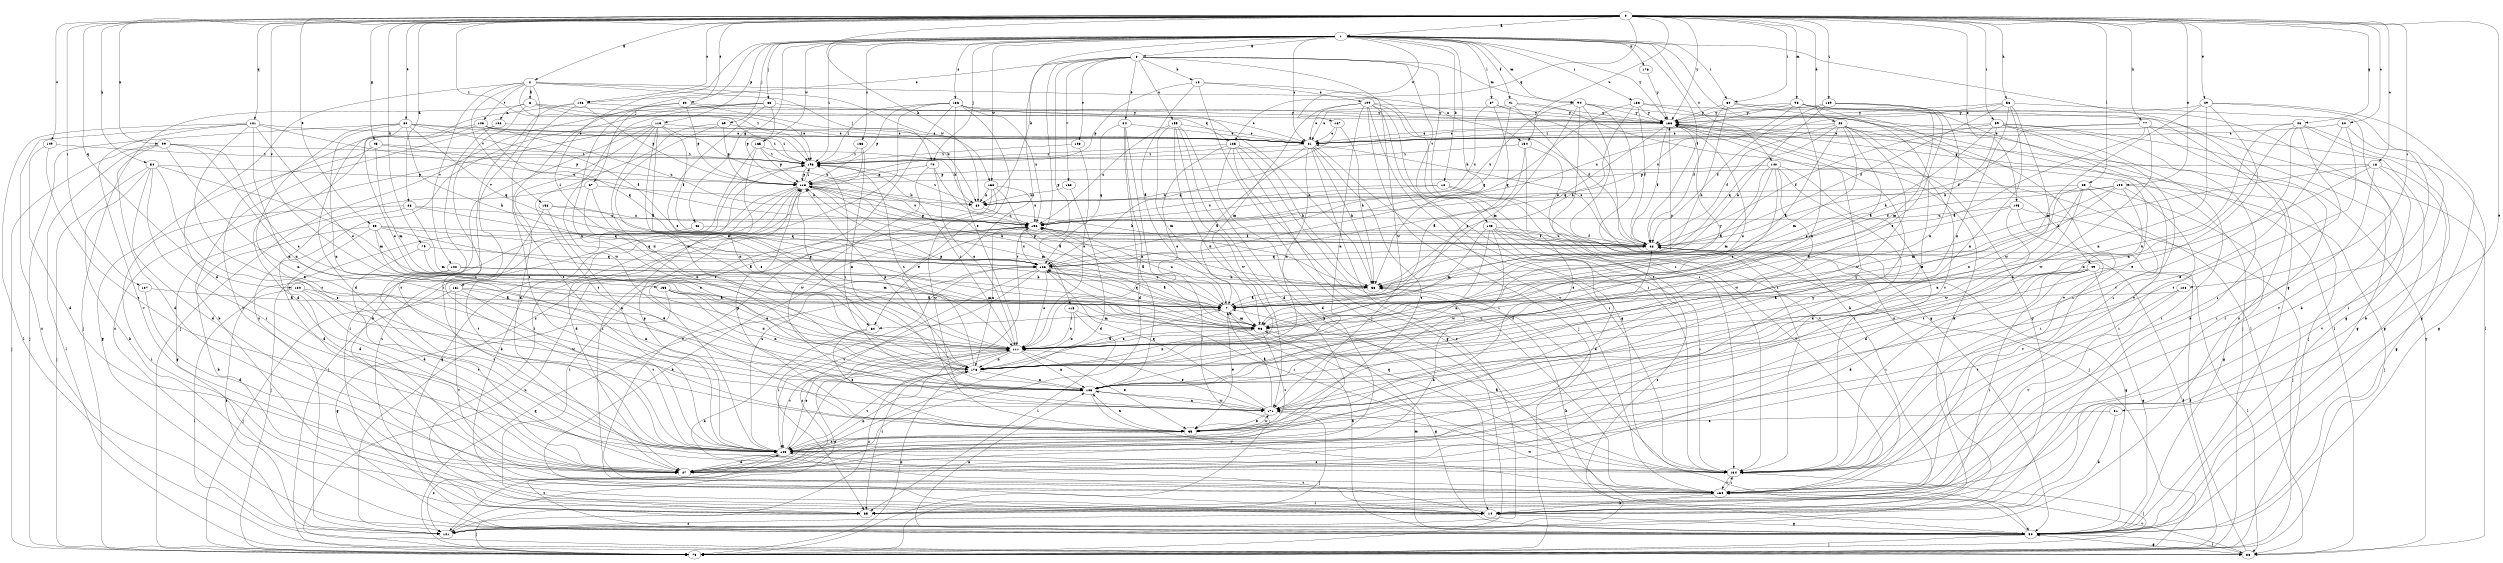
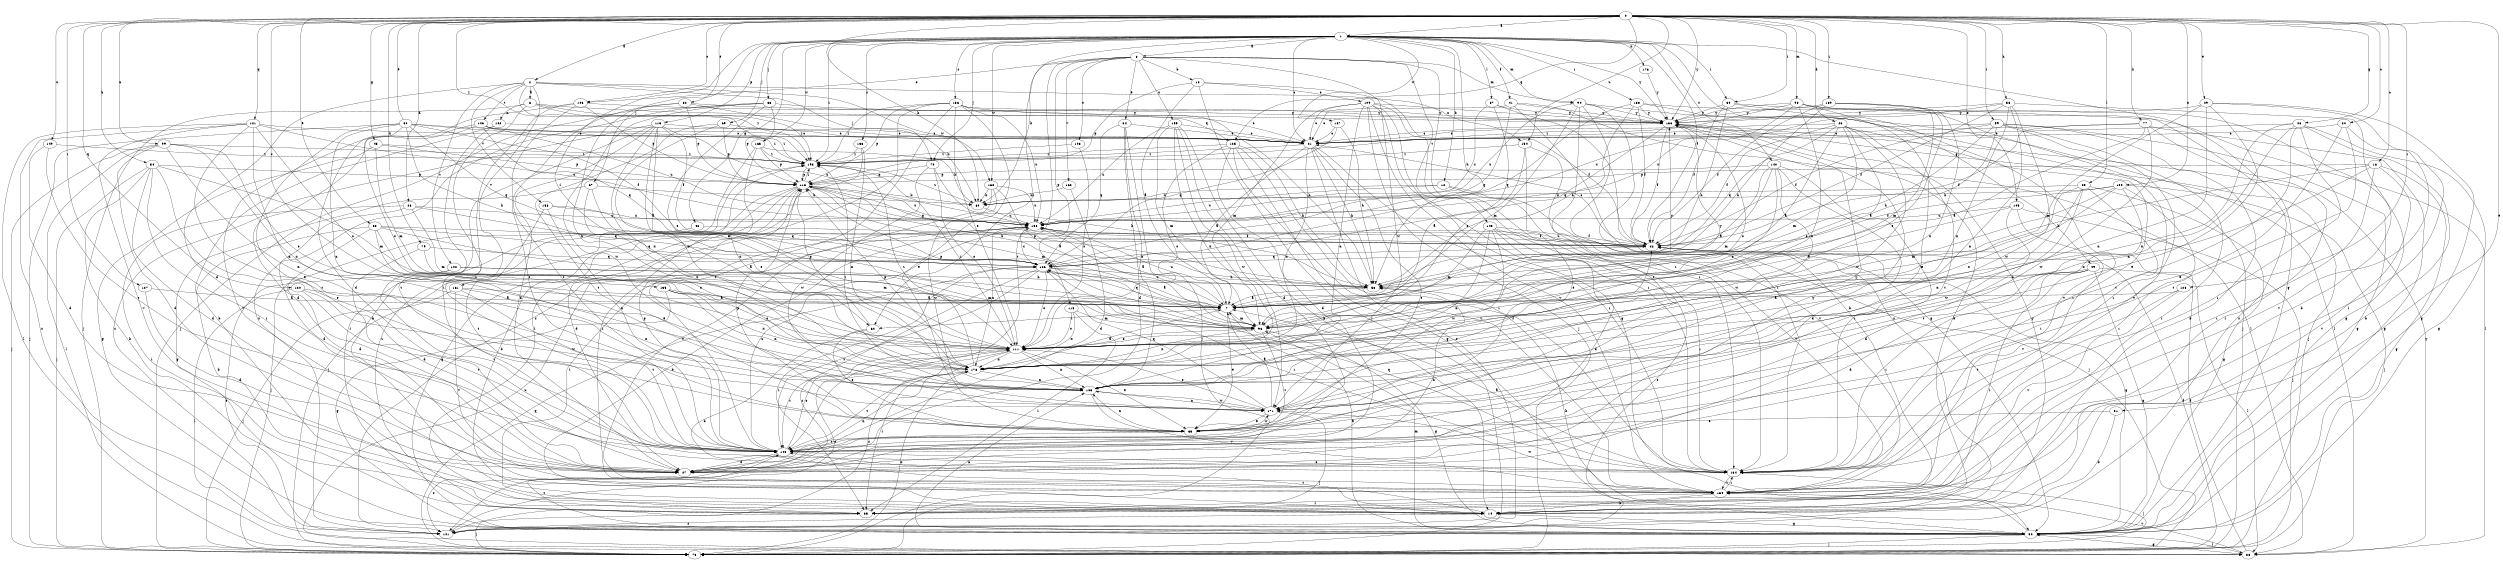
edge "0" -> "30": reversed
